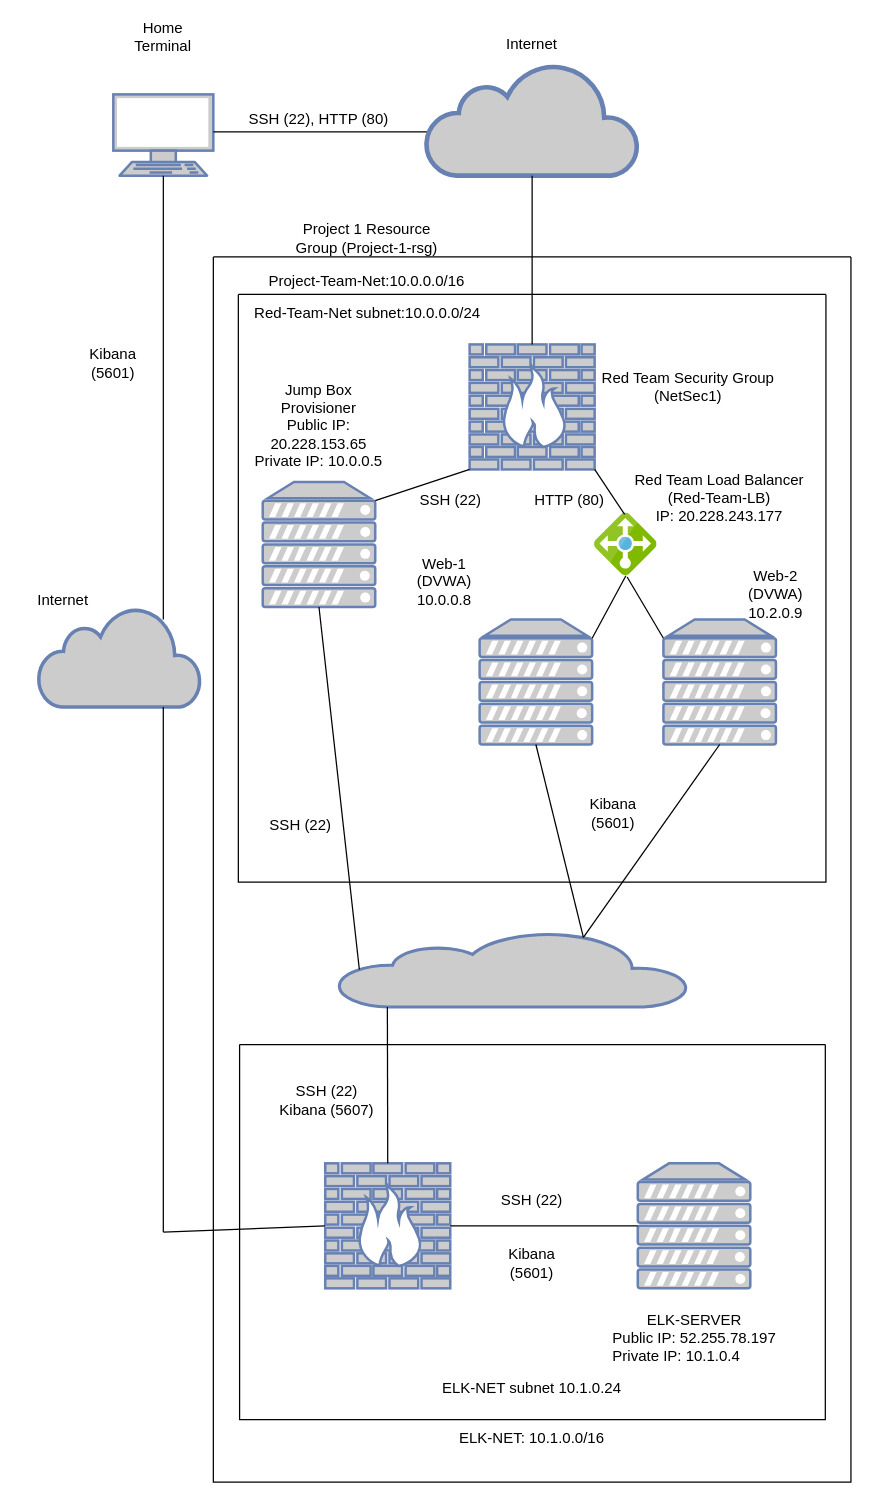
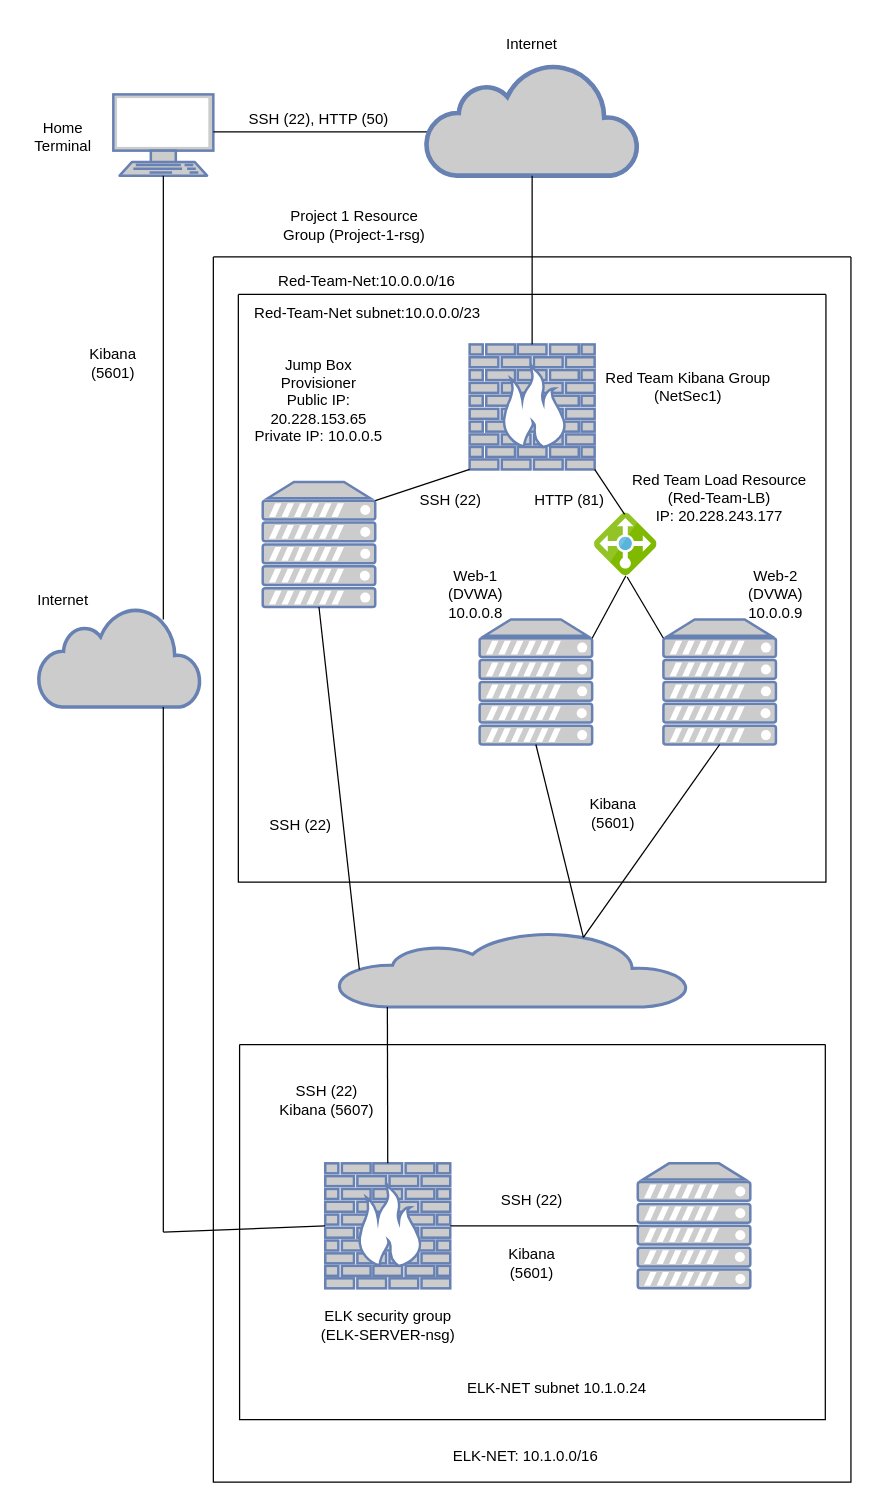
node "Home Terminal": moved (163, 37) -> (63, 137)
node "SSH (22), HTTP (80)": label "SSH (22), HTTP (80)" -> "SSH (22), HTTP (50)"
node "Project 1 Resource Group (Project-1-rsg)": moved (367, 238) -> (354, 226)
node "Project-Team-Net:10.0.0.0/16": label "Project-Team-Net:10.0.0.0/16" -> "Red-Team-Net:10.0.0.0/16"
node "Red-Team-Net subnet:10.0.0.0/24": label "Red-Team-Net subnet:10.0.0.0/24" -> "Red-Team-Net subnet:10.0.0.0/23"
node "Red Team Security Group (NetSec1)": label "Red Team Security Group (NetSec1)" -> "Red Team Kibana Group (NetSec1)"
node "Jump Box Provisioner Public IP: 20.228.153.65 Private IP: 10.0.0.5": moved (319, 426) -> (319, 401)
node "Red Team Load Balancer (Red-Team-LB) IP: 20.228.243.177": label "Red Team Load Balancer (Red-Team-LB) IP: 20.228.243.177" -> "Red Team Load Resource (Red-Team-LB) IP: 20.228.243.177"
node "HTTP (80)": label "HTTP (80)" -> "HTTP (81)"
node "Web-1 (DVWA) 10.0.0.8": moved (444, 582) -> (476, 594)
node "Web-2 (DVWA) 10.2.0.9": label "Web-2 (DVWA) 10.2.0.9" -> "Web-2 (DVWA) 10.0.0.9"
node "ELK security group (ELK-SERVER-nsg)": added
node "ELK-SERVER Public IP: 52.255.78.197 Private IP: 10.1.0.4": removed
node "ELK-NET subnet 10.1.0.24": moved (532, 1388) -> (557, 1388)
node "ELK-NET: 10.1.0.0/16": moved (532, 1438) -> (526, 1457)
